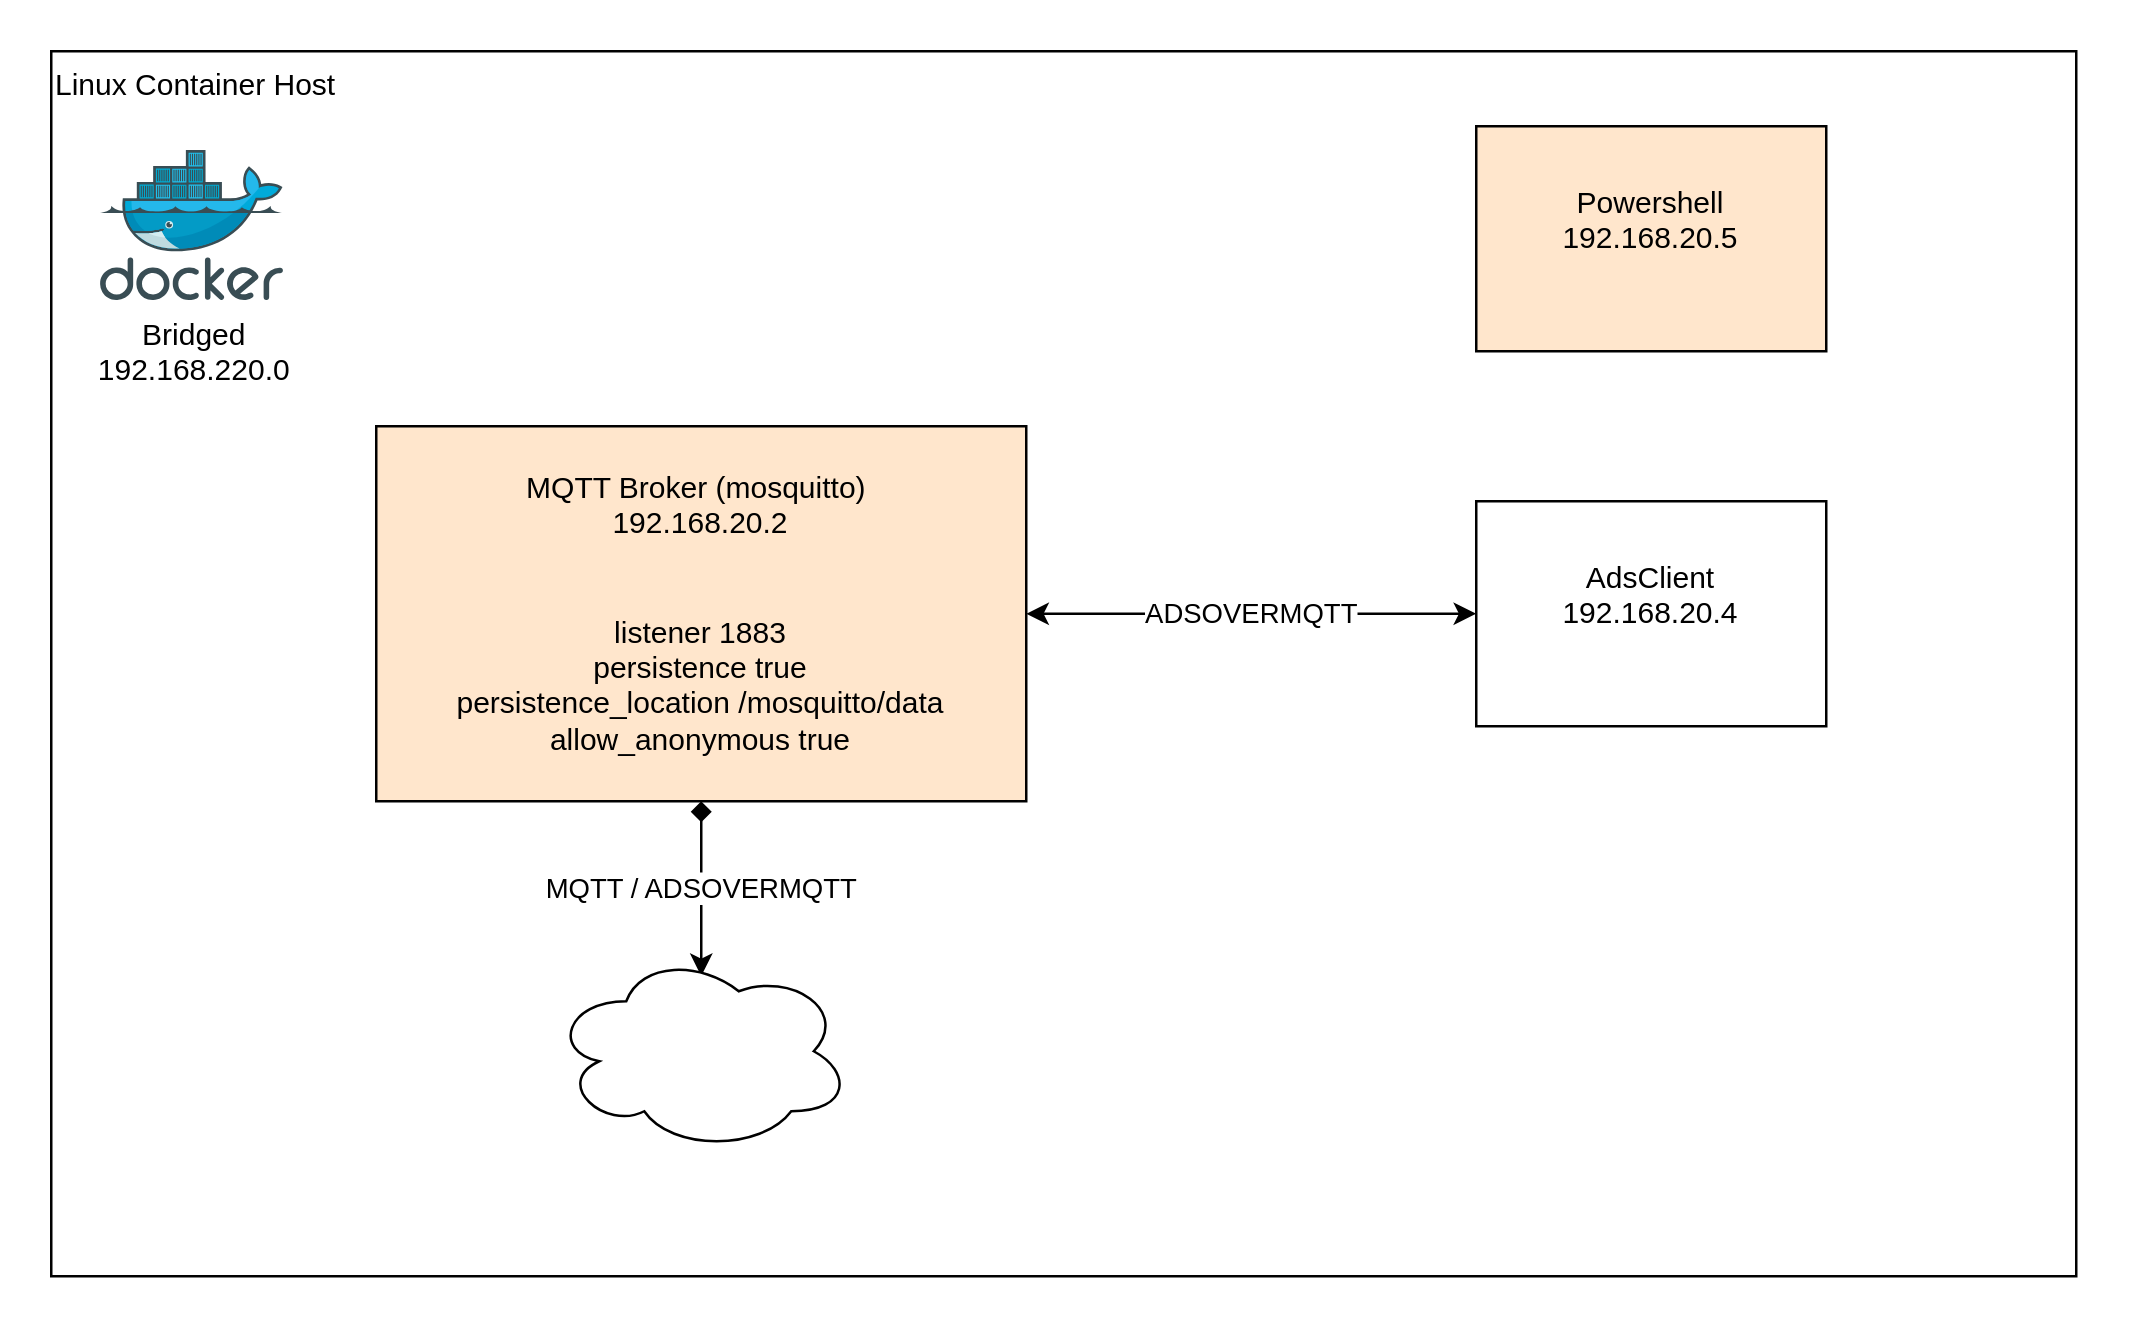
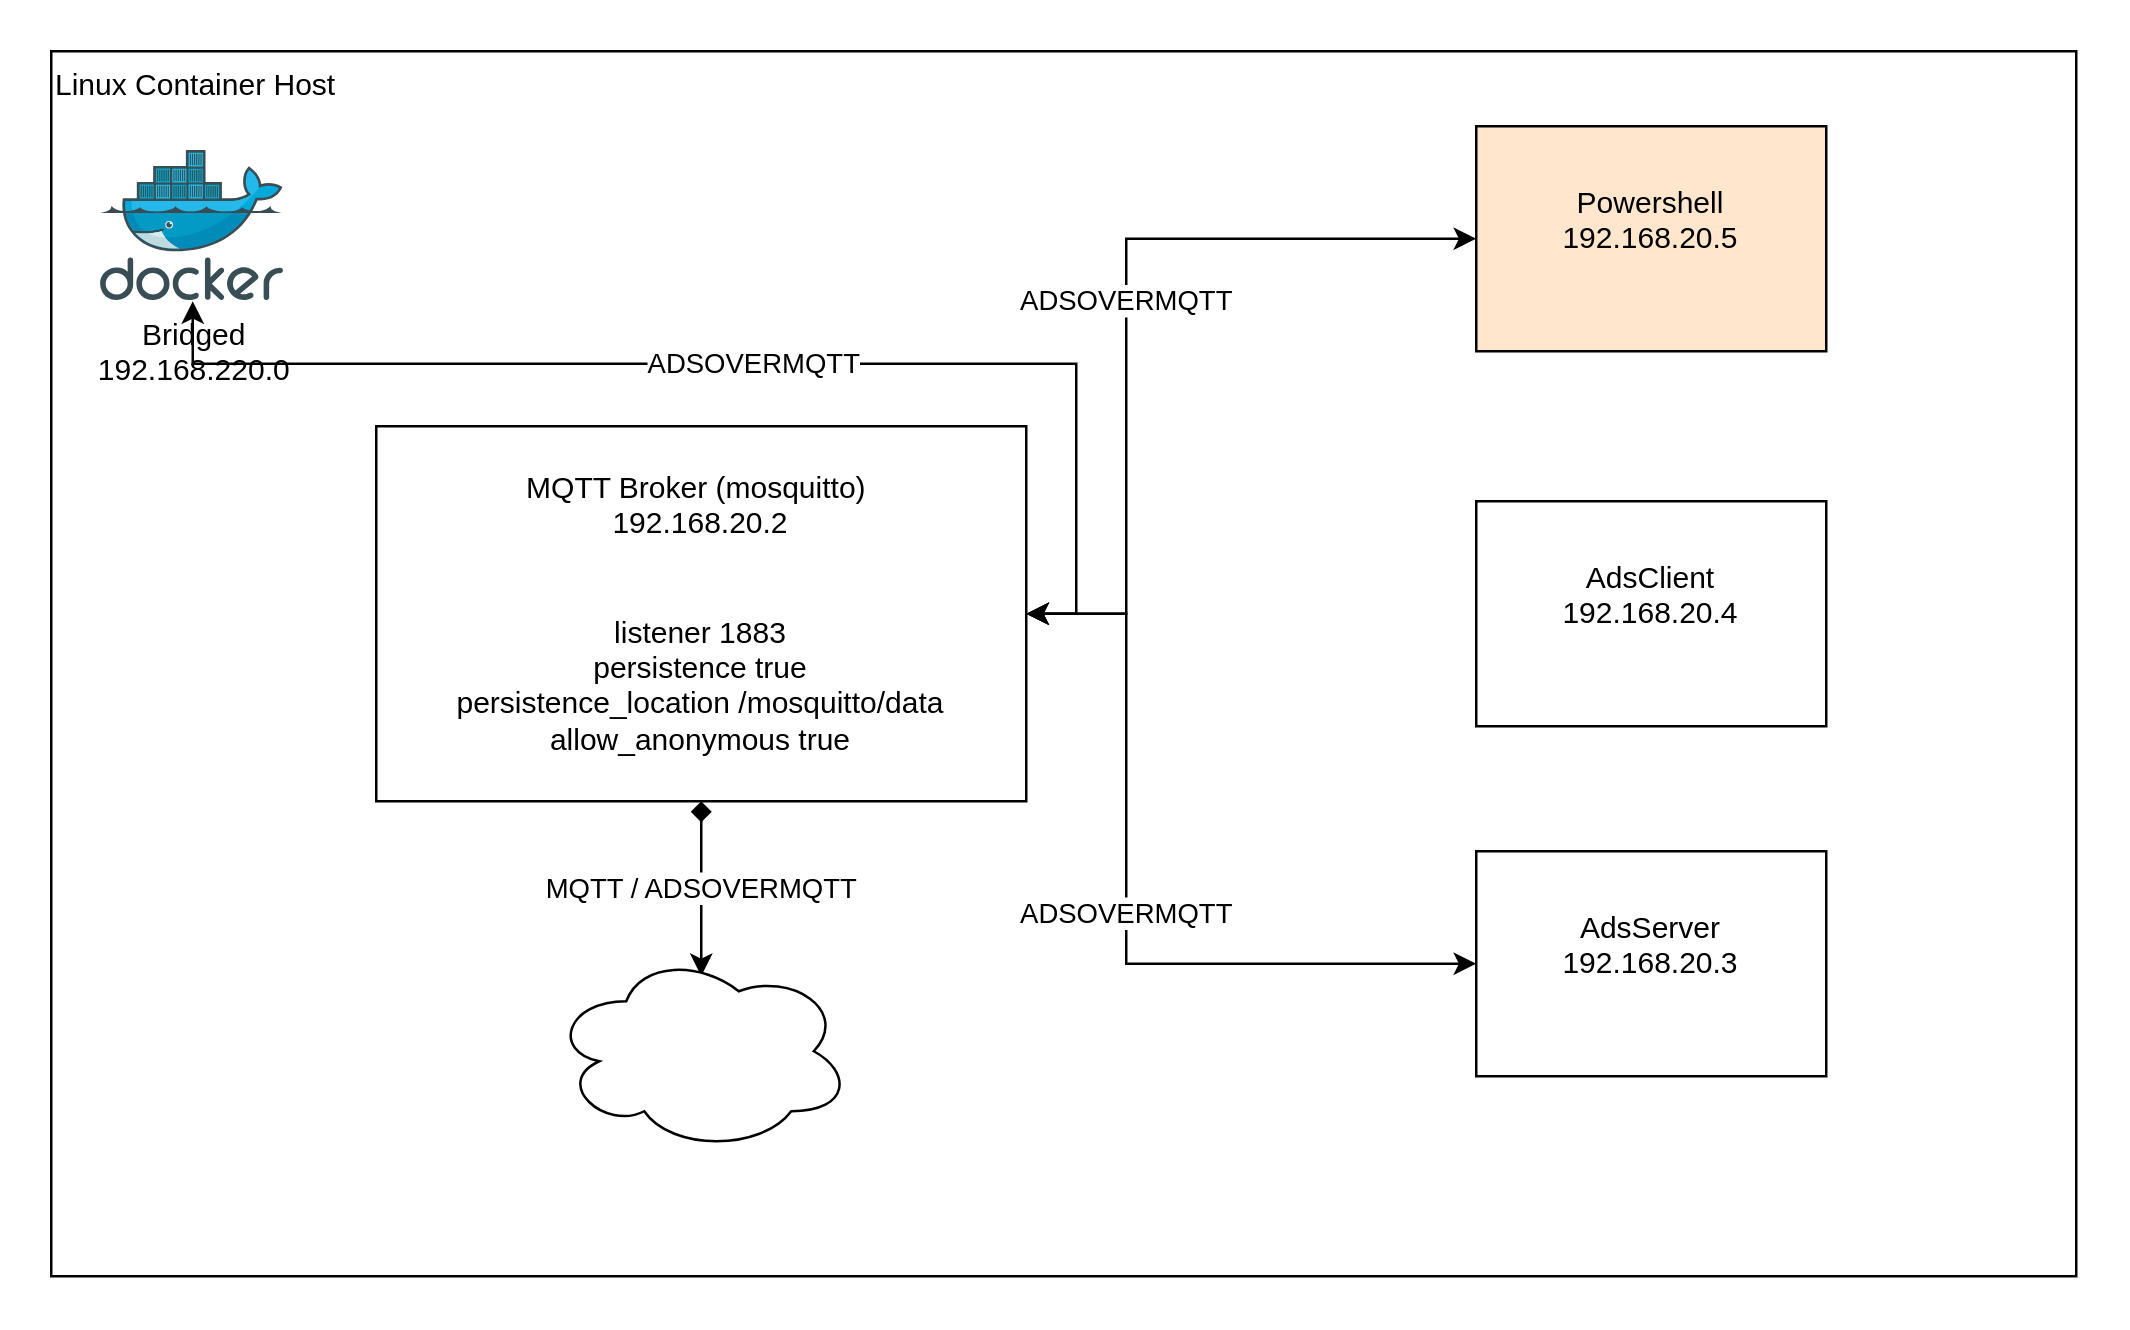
edge "Powershell 192.168.20.5" -- "MQTT Broker (mosquitto) 192.168.20.2 listener 1883 persistence true persistence_location /mosquitto/data allow_anonymous true": added, label "ADSOVERMQTT"
node "MQTT Broker (mosquitto) 192.168.20.2 listener 1883 persistence true persistence_location /mosquitto/data allow_anonymous true": fillcolor #ffe6cc -> #ffffff
edge "MQTT Broker (mosquitto) 192.168.20.2 listener 1883 persistence true persistence_location /mosquitto/data allow_anonymous true" -- "AdsClient 192.168.20.4": now "MQTT Broker (mosquitto) 192.168.20.2 listener 1883 persistence true persistence_location /mosquitto/data allow_anonymous true" -- "Bridged 192.168.220.0"
edge "MQTT Broker (mosquitto) 192.168.20.2 listener 1883 persistence true persistence_location /mosquitto/data allow_anonymous true" -- "AdsServer 192.168.20.3": added, label "ADSOVERMQTT"
node "AdsServer 192.168.20.3": added
